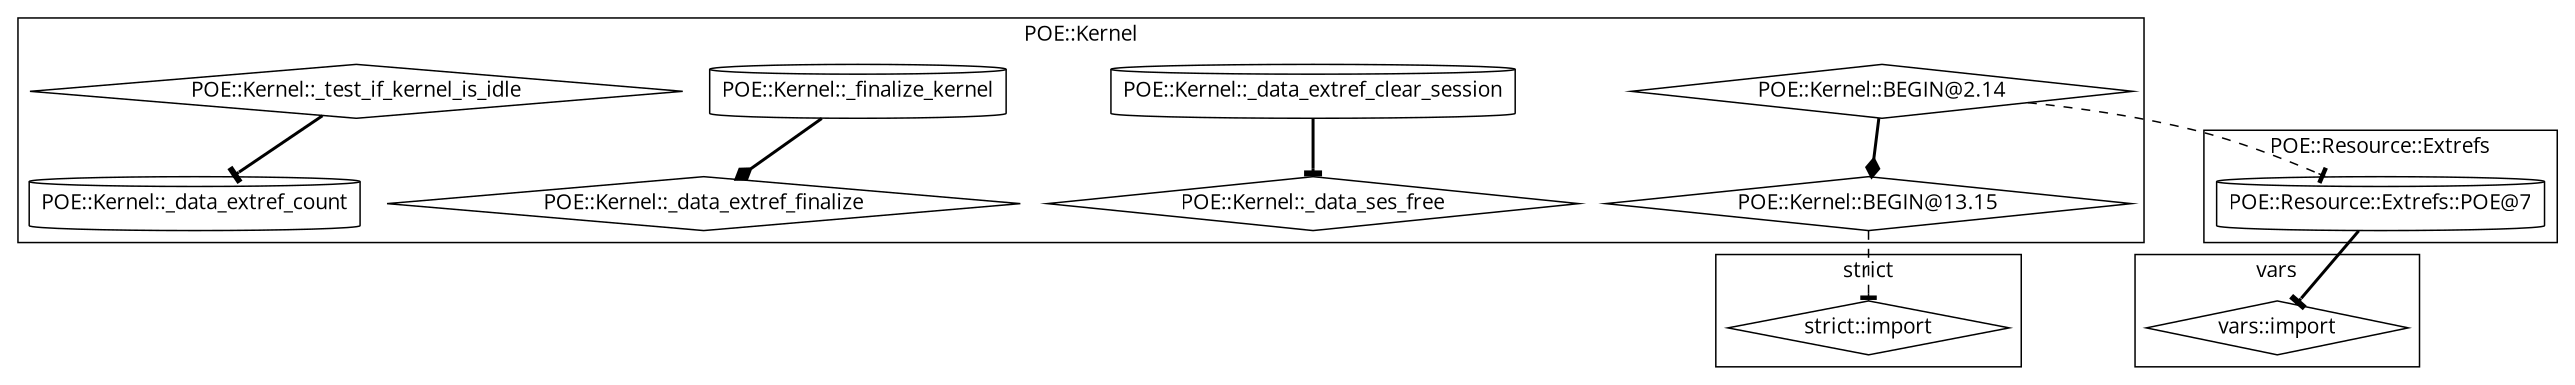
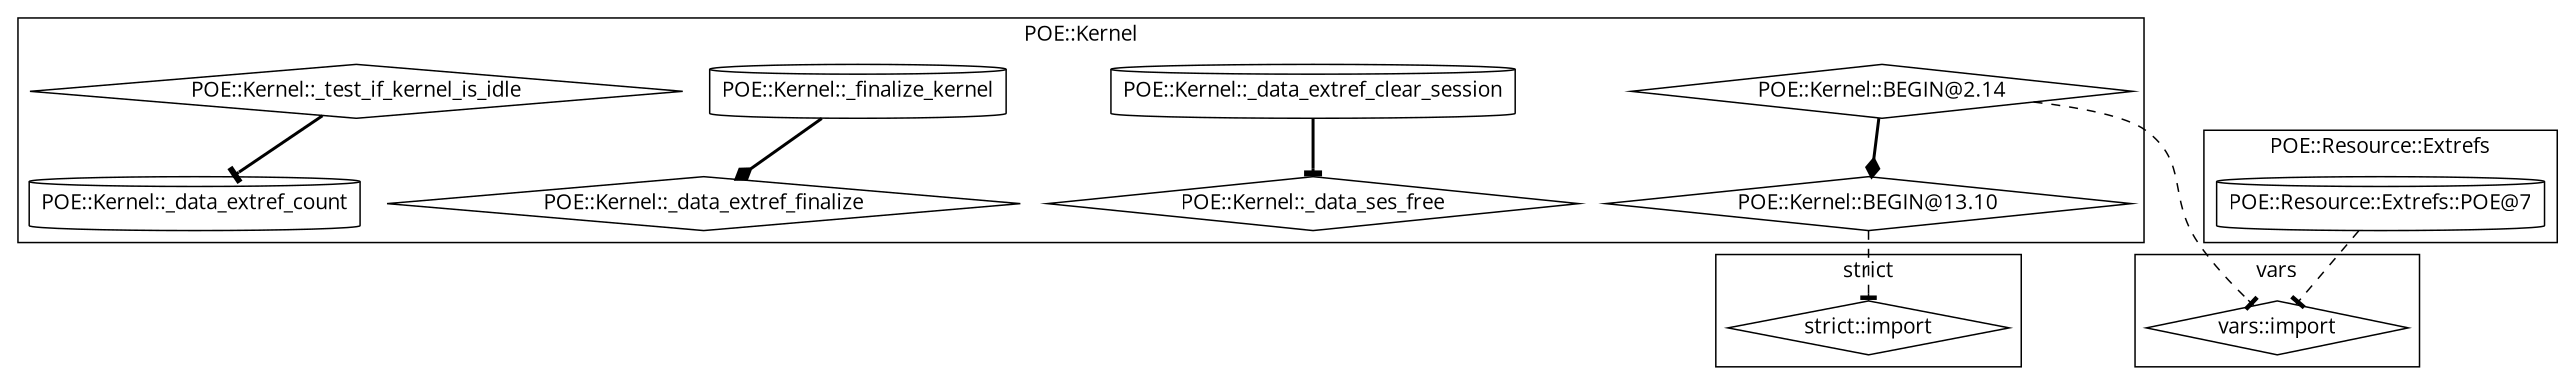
edge "POE::Kernel::BEGIN@2.14" -> "POE::Resource::Extrefs::POE@7": now "POE::Kernel::BEGIN@2.14" -> "vars::import"
node "POE::Kernel::BEGIN@13.15": label "POE::Kernel::BEGIN@13.15" -> "POE::Kernel::BEGIN@13.10"
edge "POE::Resource::Extrefs::POE@7" -> "vars::import": style bold -> dashed
